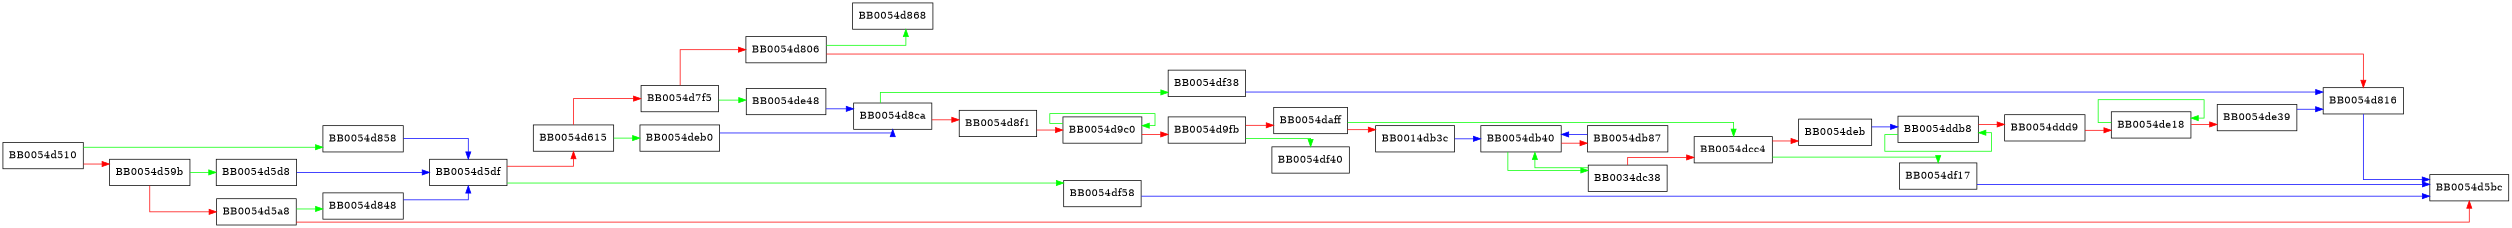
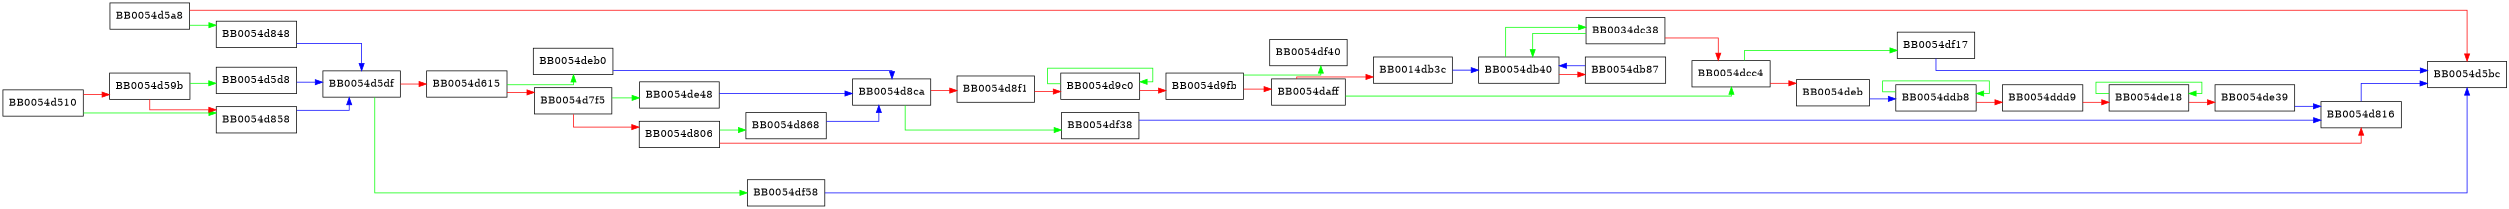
edge "BB0054d868" -> "BB0054d8ca": added
edge "BB0054d59b" -> "BB0054d5a8": now "BB0054d59b" -> "BB0054d858"
